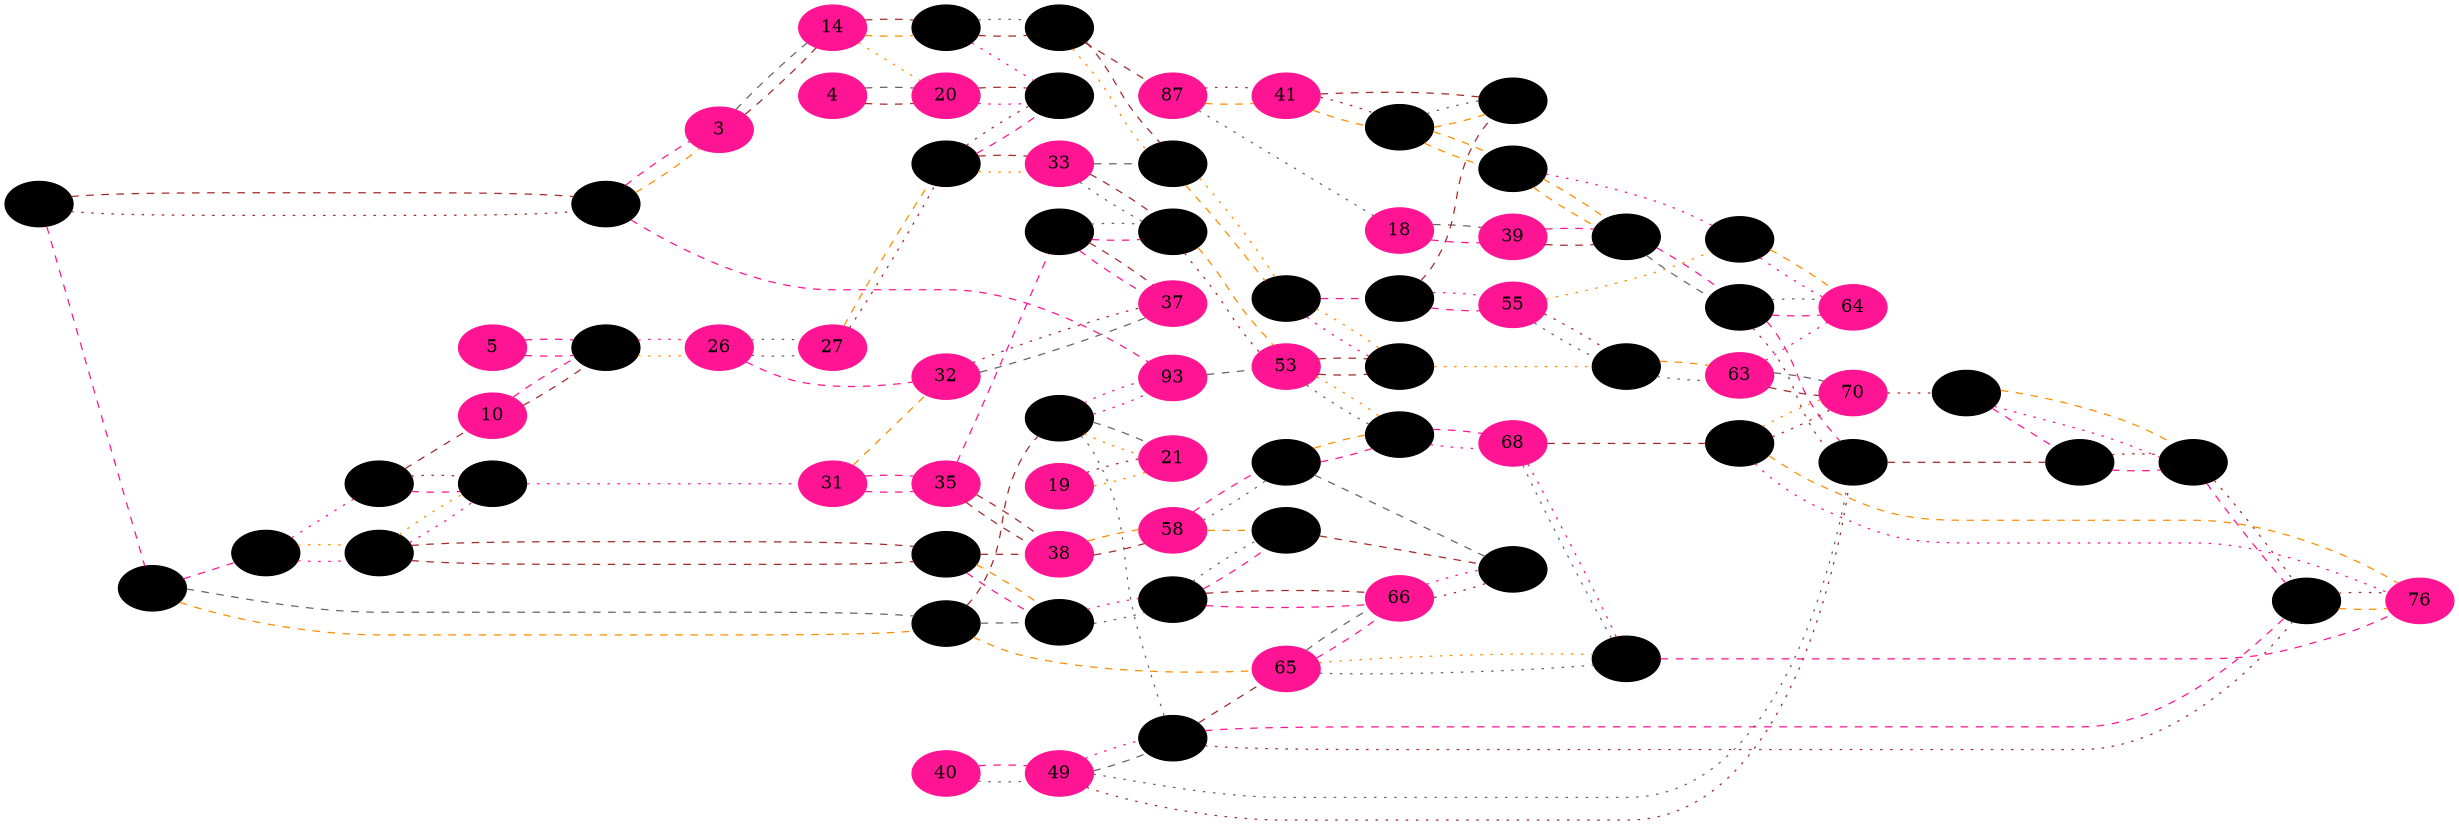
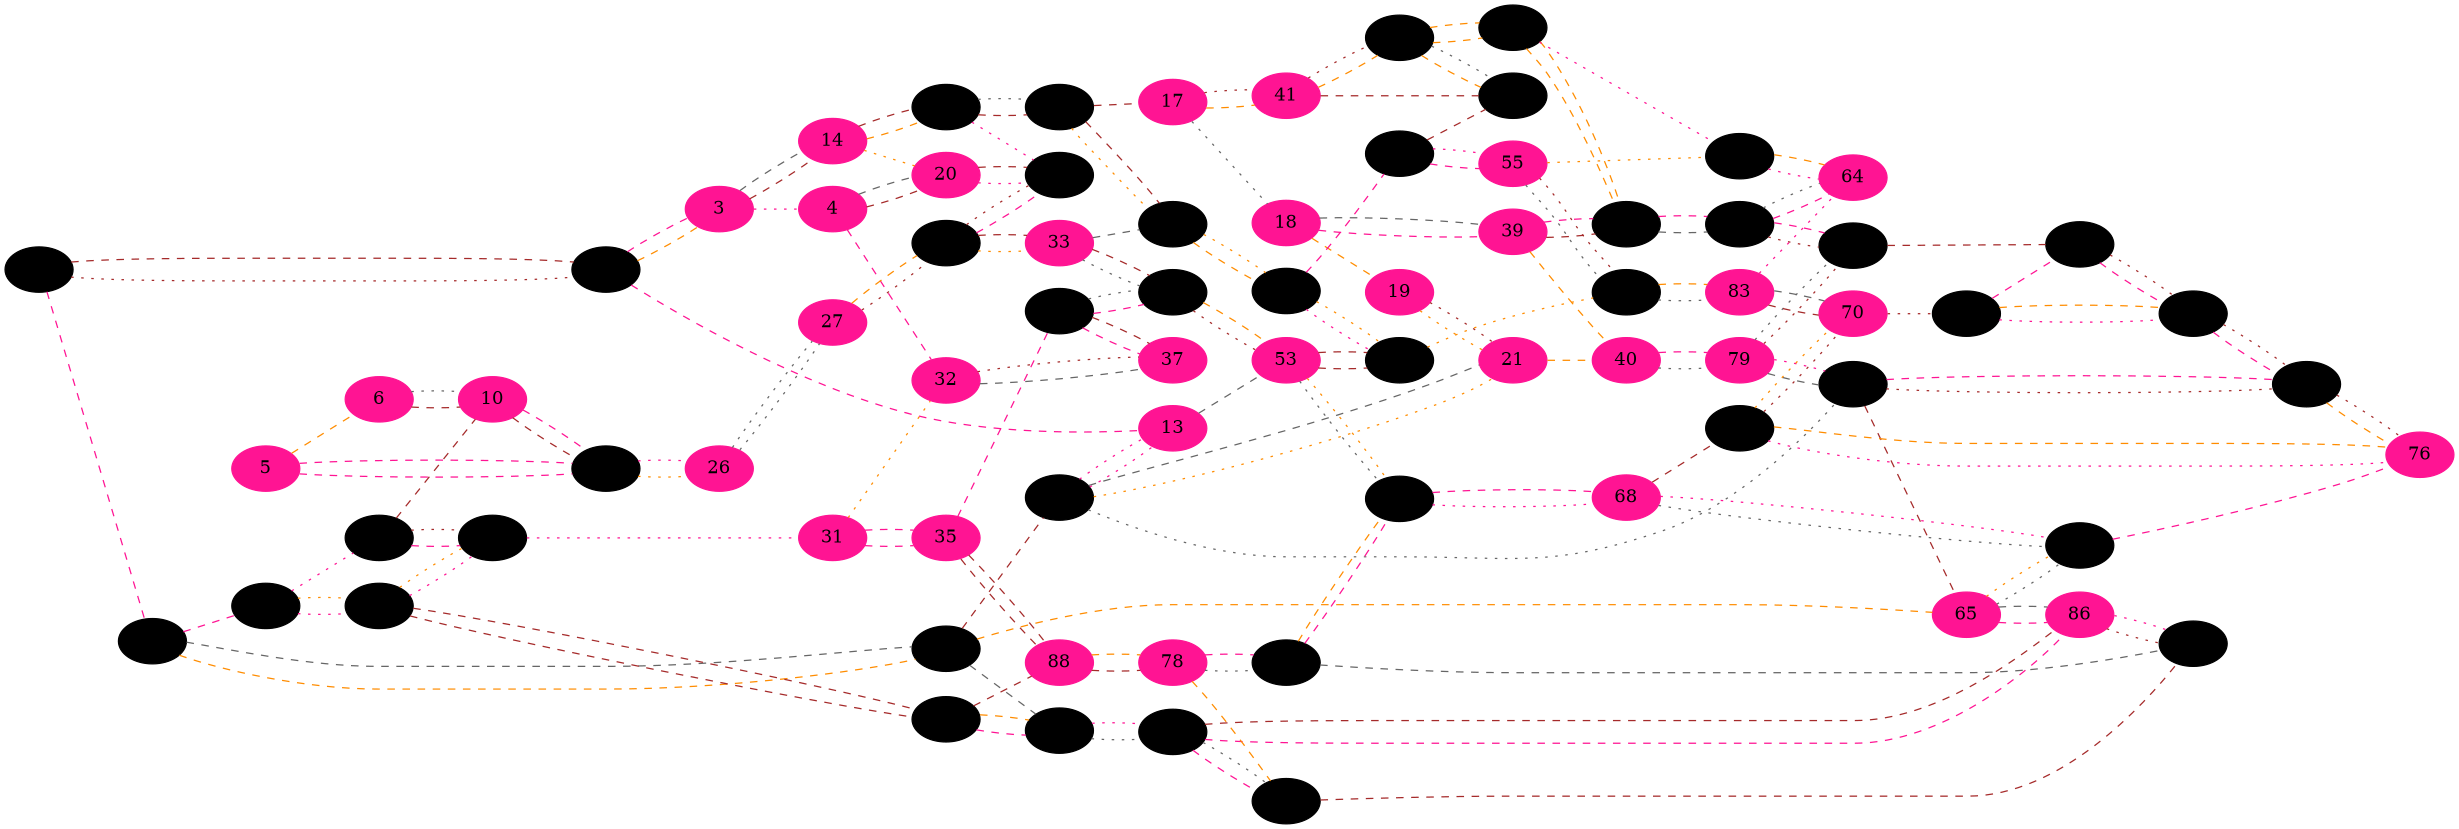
node "87": label "87" -> "17"
edge "3" -- "4": added
edge "18" -- "19": added
edge "39" -- "40": added
edge "21" -- "40": added
node "63": label "63" -> "83"
node "93": label "93" -> "13"
edge "26" -- "32": now "4" -- "32"
node "6": added
edge "32" -- "31": style dashed -> dotted
node "58": label "58" -> "78"
node "38": label "38" -> "88"
node "66": label "66" -> "86"
node "49": label "49" -> "79"
